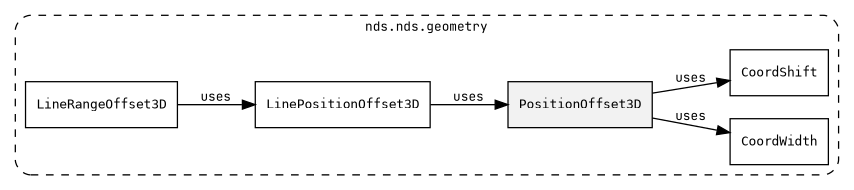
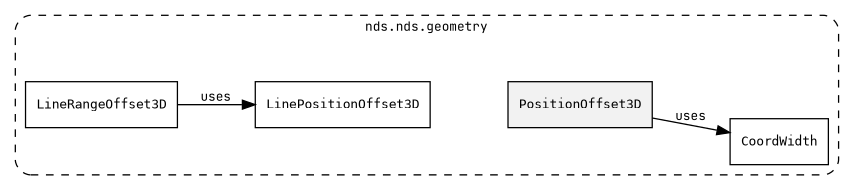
node "CoordShift": removed
edge "LinePositionOffset3D" -> "PositionOffset3D": removed, label "uses"
